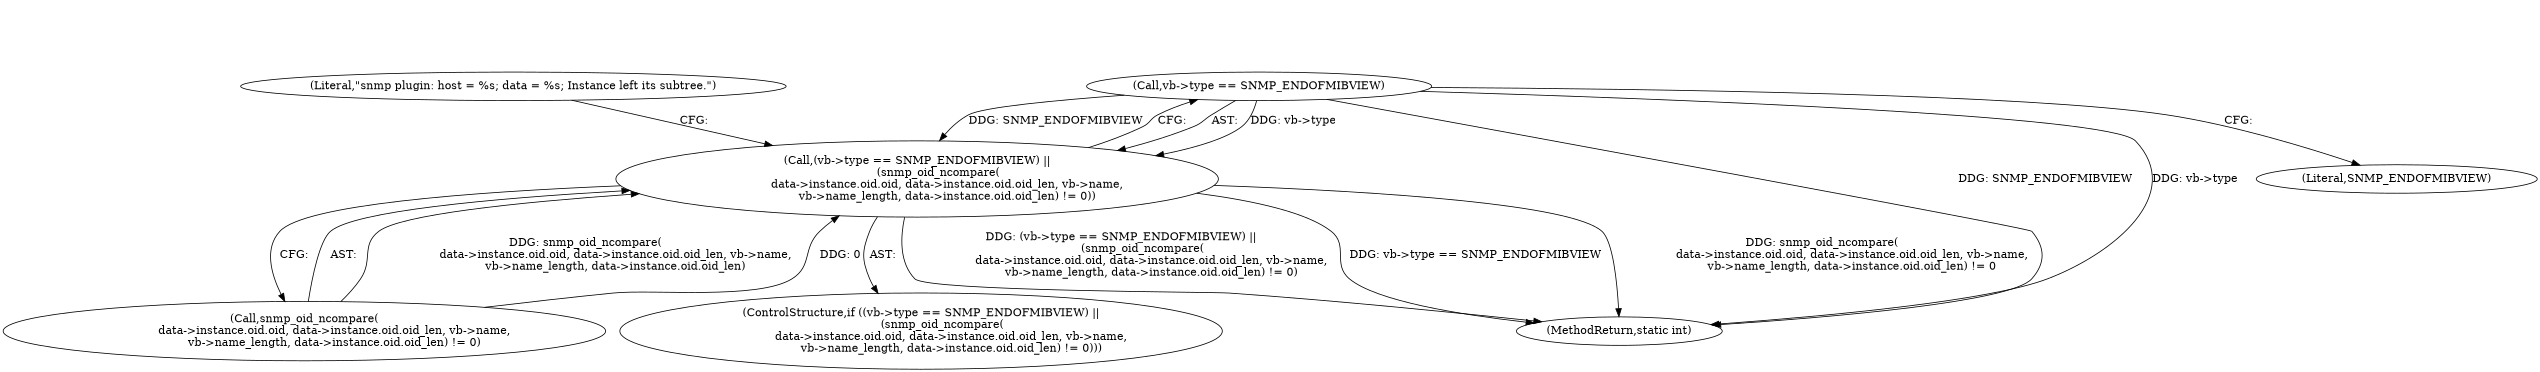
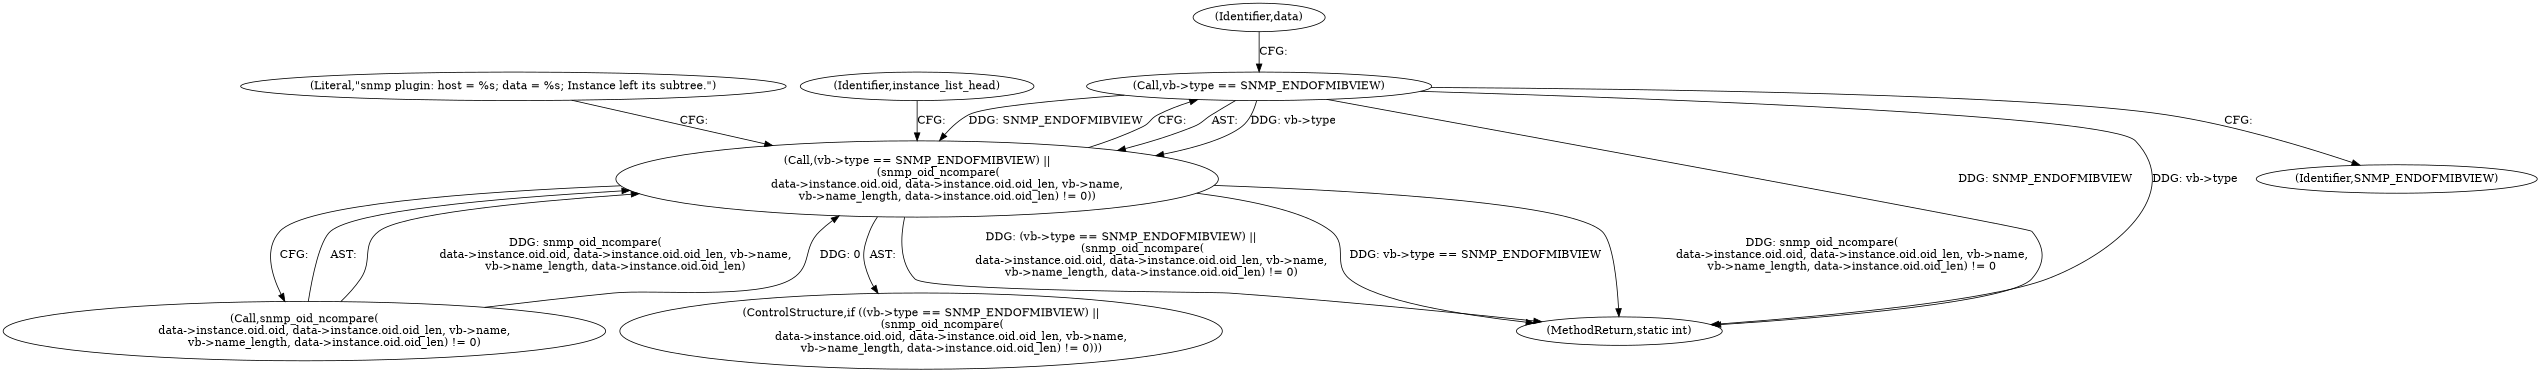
node "(Identifier,data)": added
node "(Identifier,instance_list_head)": added
node "(Literal,SNMP_ENDOFMIBVIEW)": label "(Literal,SNMP_ENDOFMIBVIEW)" -> "(Identifier,SNMP_ENDOFMIBVIEW)"
